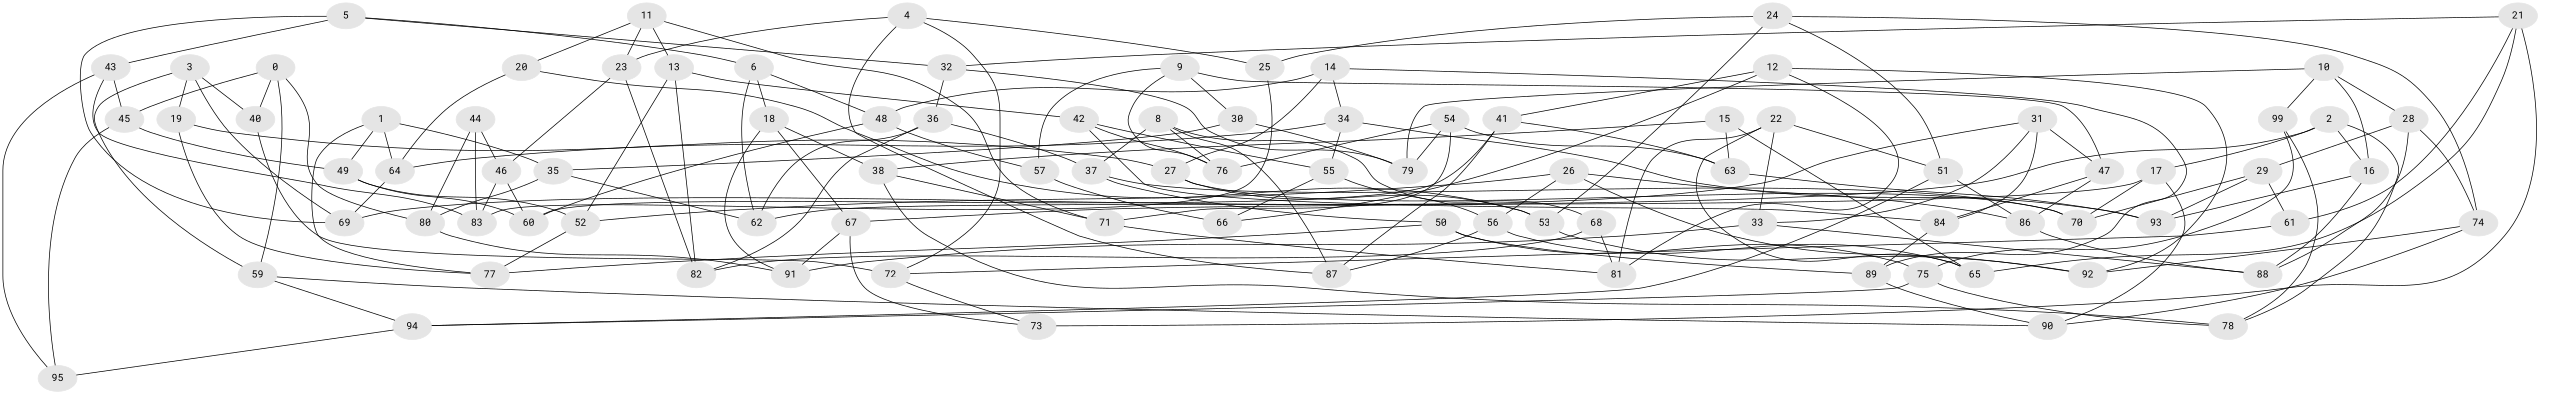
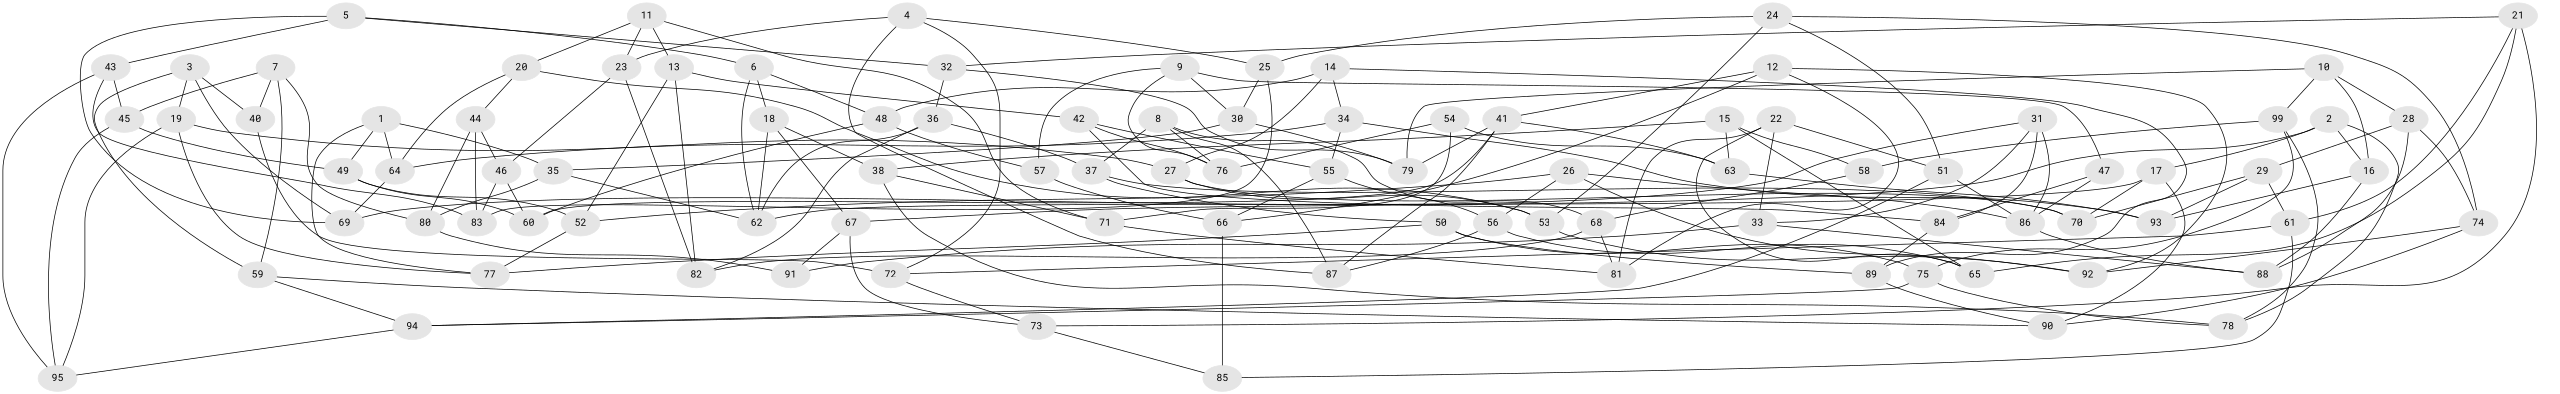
node "0": label "0" -> "7"
edge "20" -- "44": added
edge "25" -- "30": added
edge "54" -- "79": now "41" -- "79"
edge "31" -- "47": now "31" -- "86"
node "58": added
edge "18" -- "91": now "18" -- "62"
edge "19" -- "95": added
node "85": added
